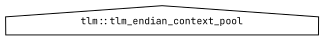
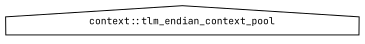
node "tlm::tlm_endian_context_pool": label "tlm::tlm_endian_context_pool" -> "context::tlm_endian_context_pool"
